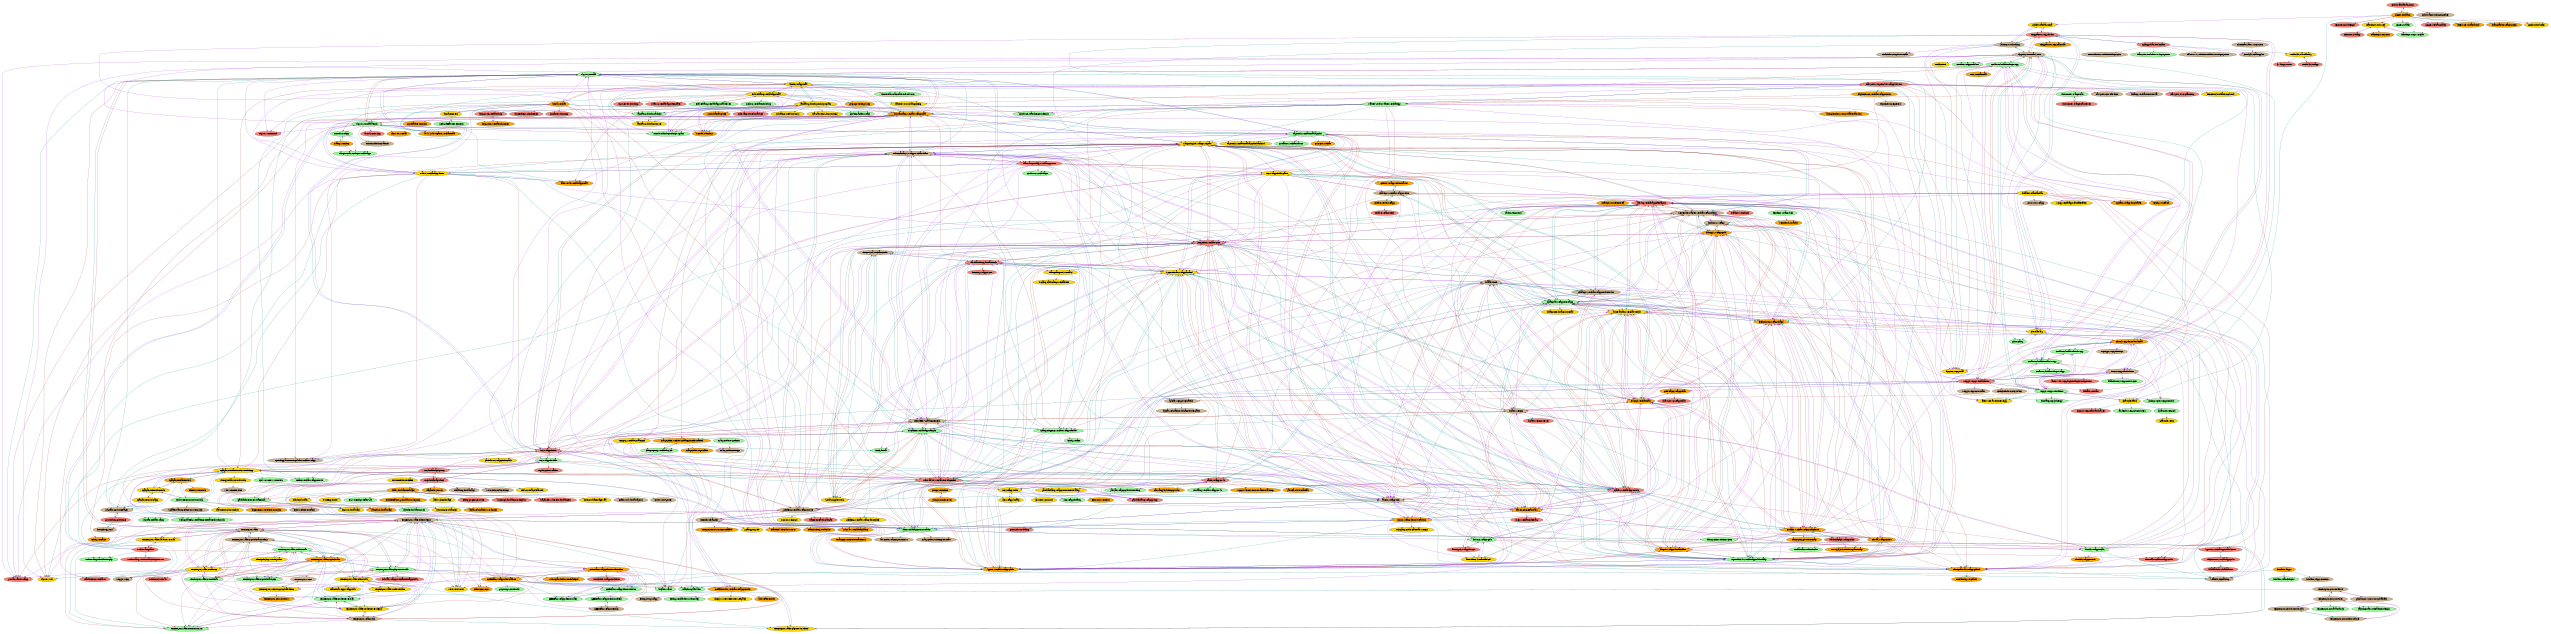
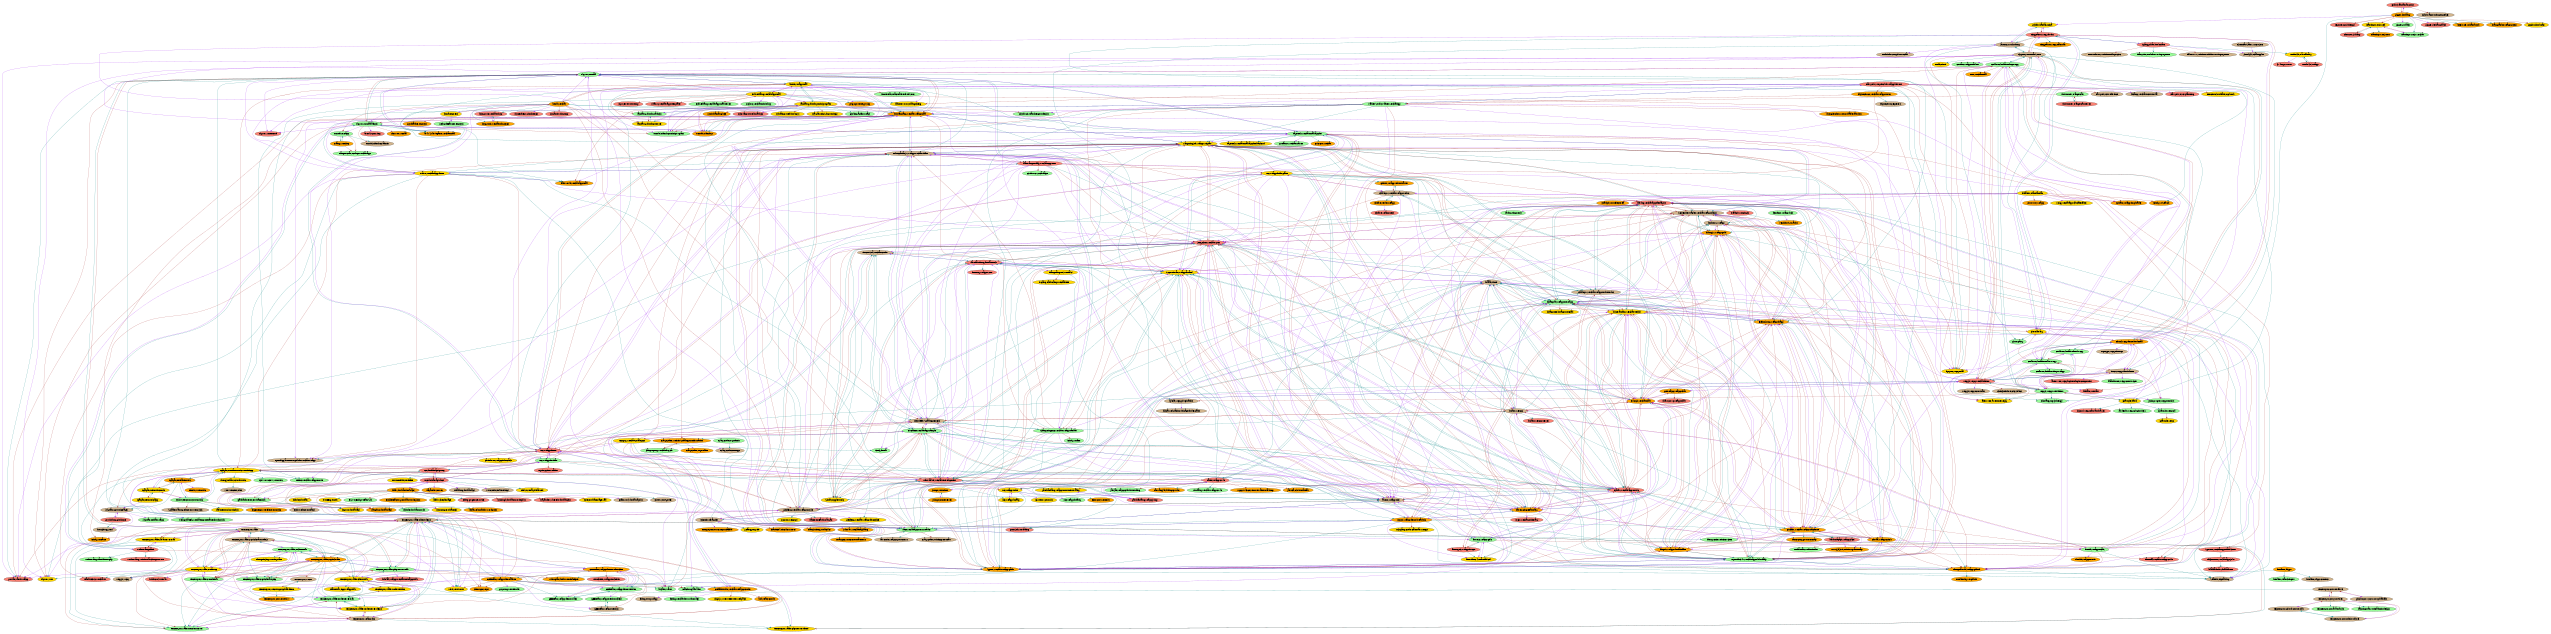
node "youzouzou/wxapp": fillcolor tan -> orange
